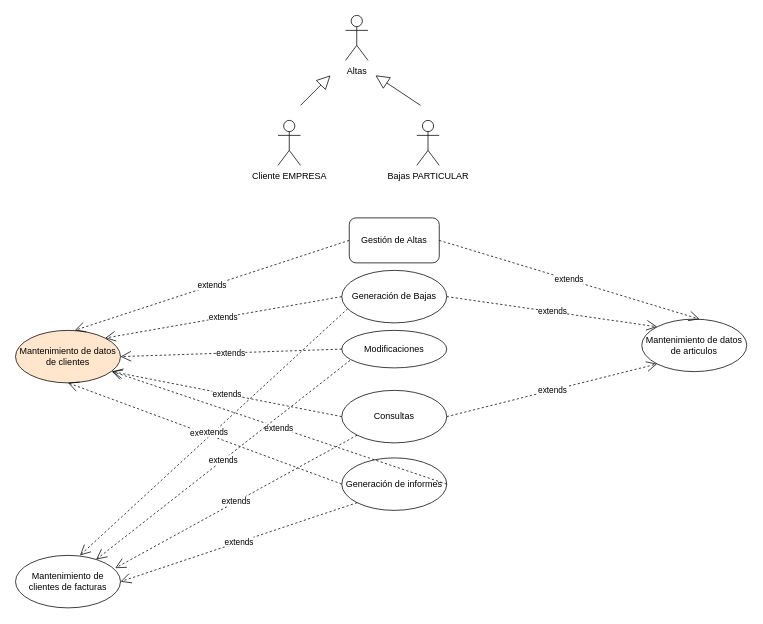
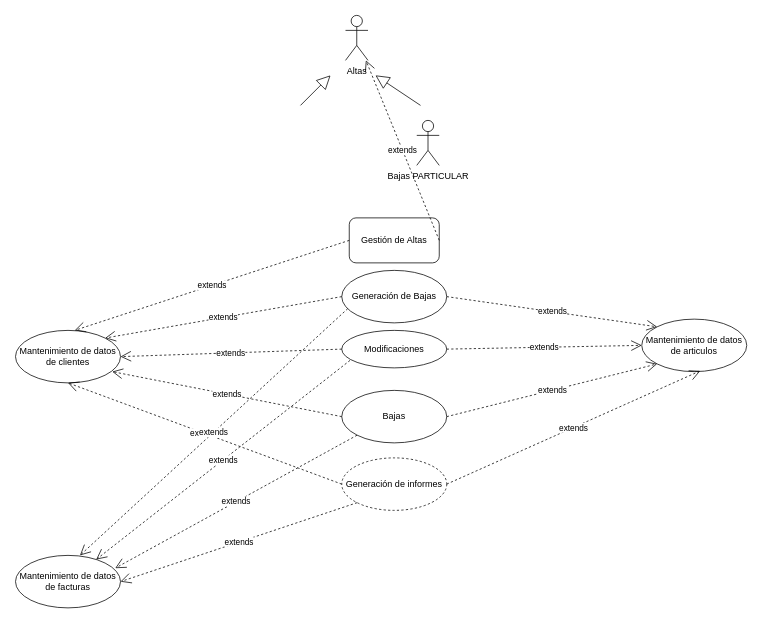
node "Cliente EMPRESA": removed
edge "Gestión de Altas" -> "Mantenimiento de datos de articulos": now "Gestión de Altas" -> "Altas"
edge "Modificaciones" -> "Mantenimiento de datos de articulos": added, label "extends"
node "Mantenimiento de datos de clientes": fillcolor #ffe6cc -> #ffffff
node "Consultas": label "Consultas" -> "Bajas"
edge "Generación de informes" -> "Mantenimiento de datos de clientes": now "Generación de informes" -> "Mantenimiento de datos de articulos"
node "Generación de informes": style solid -> dashed
node "Mantenimiento de clientes de facturas": label "Mantenimiento de clientes de facturas" -> "Mantenimiento de datos de facturas"
